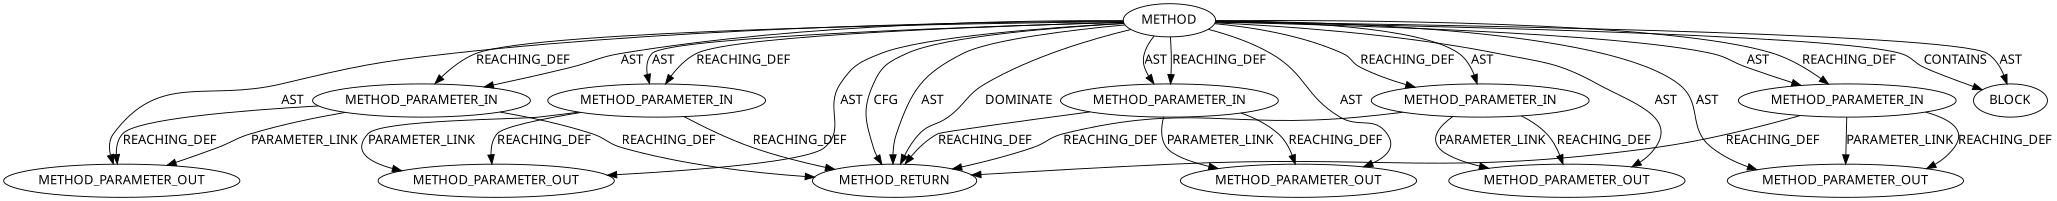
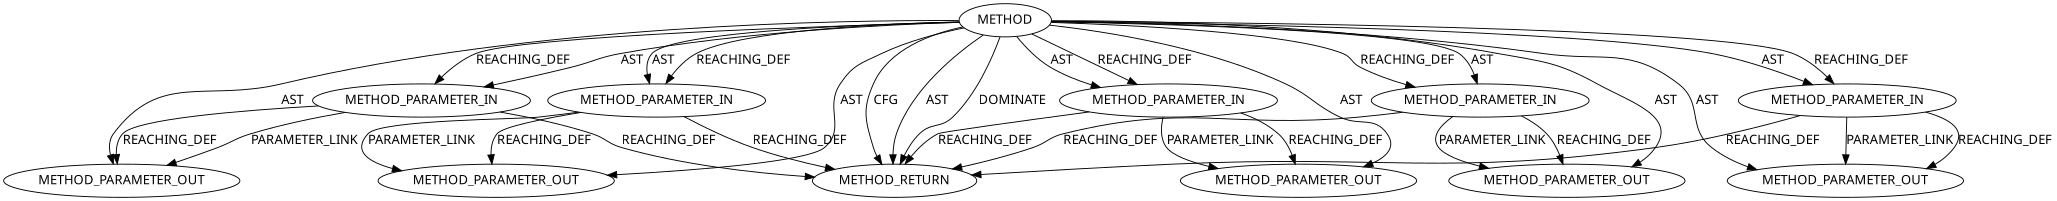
node "BLOCK": removed
